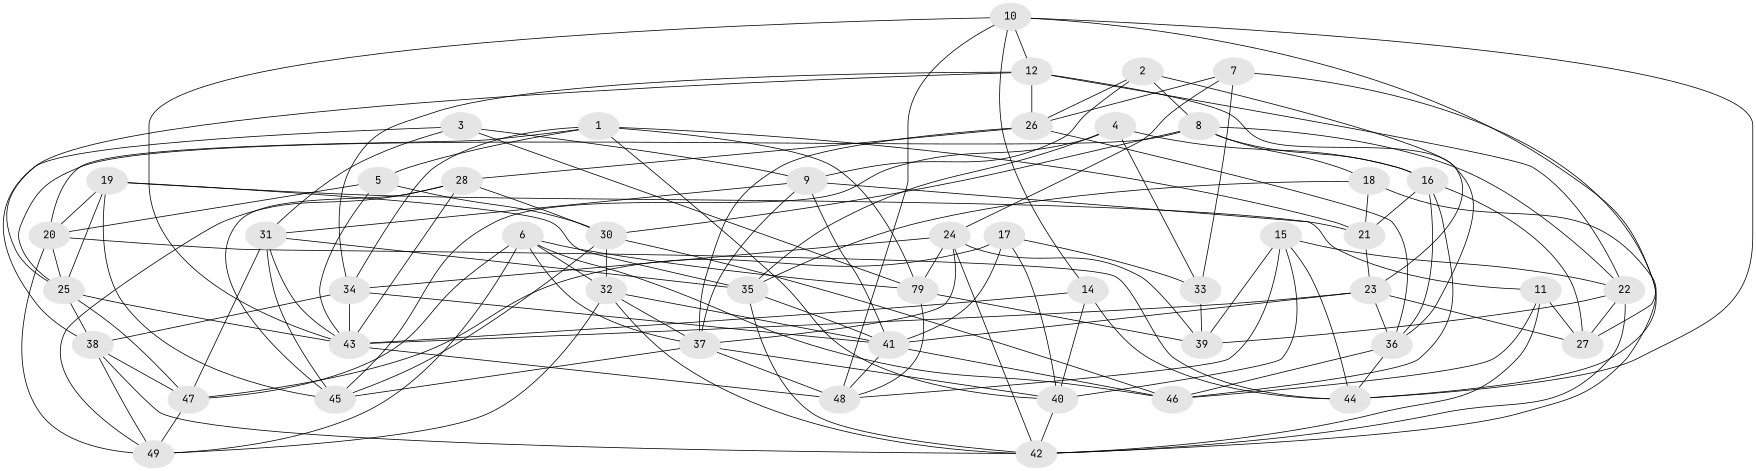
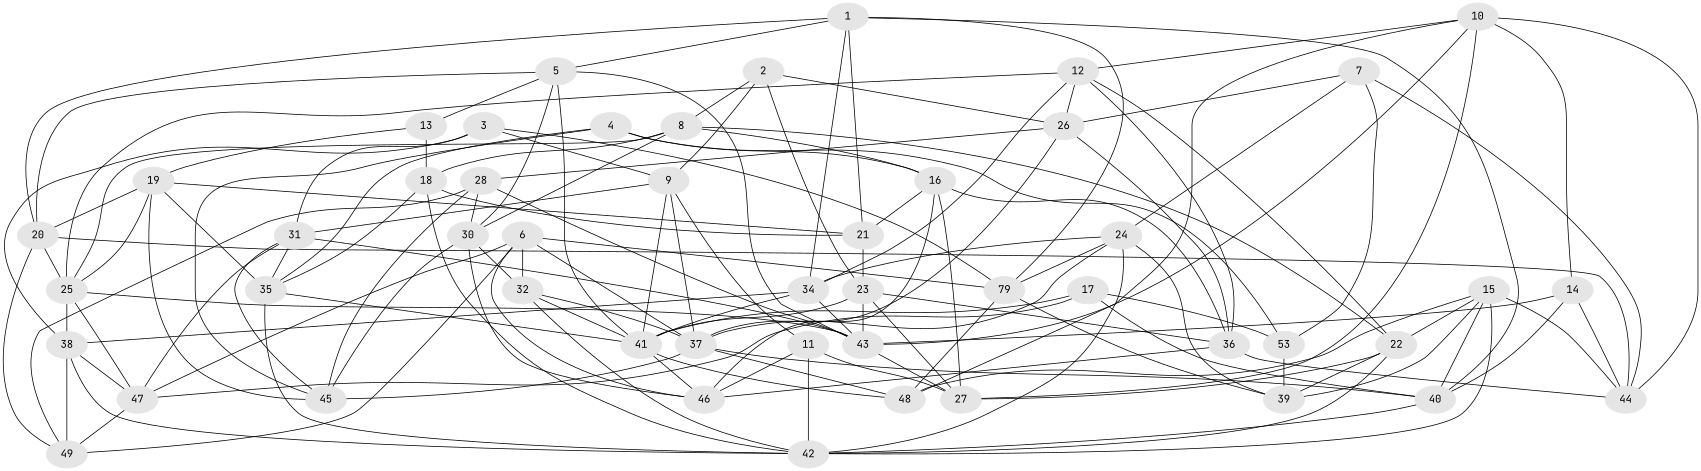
node "13": added
edge "5" -- "41": added
node "33": label "33" -> "53"
edge "43" -- "48": now "43" -- "27"
edge "32" -- "49": removed
edge "15" -- "42": added
